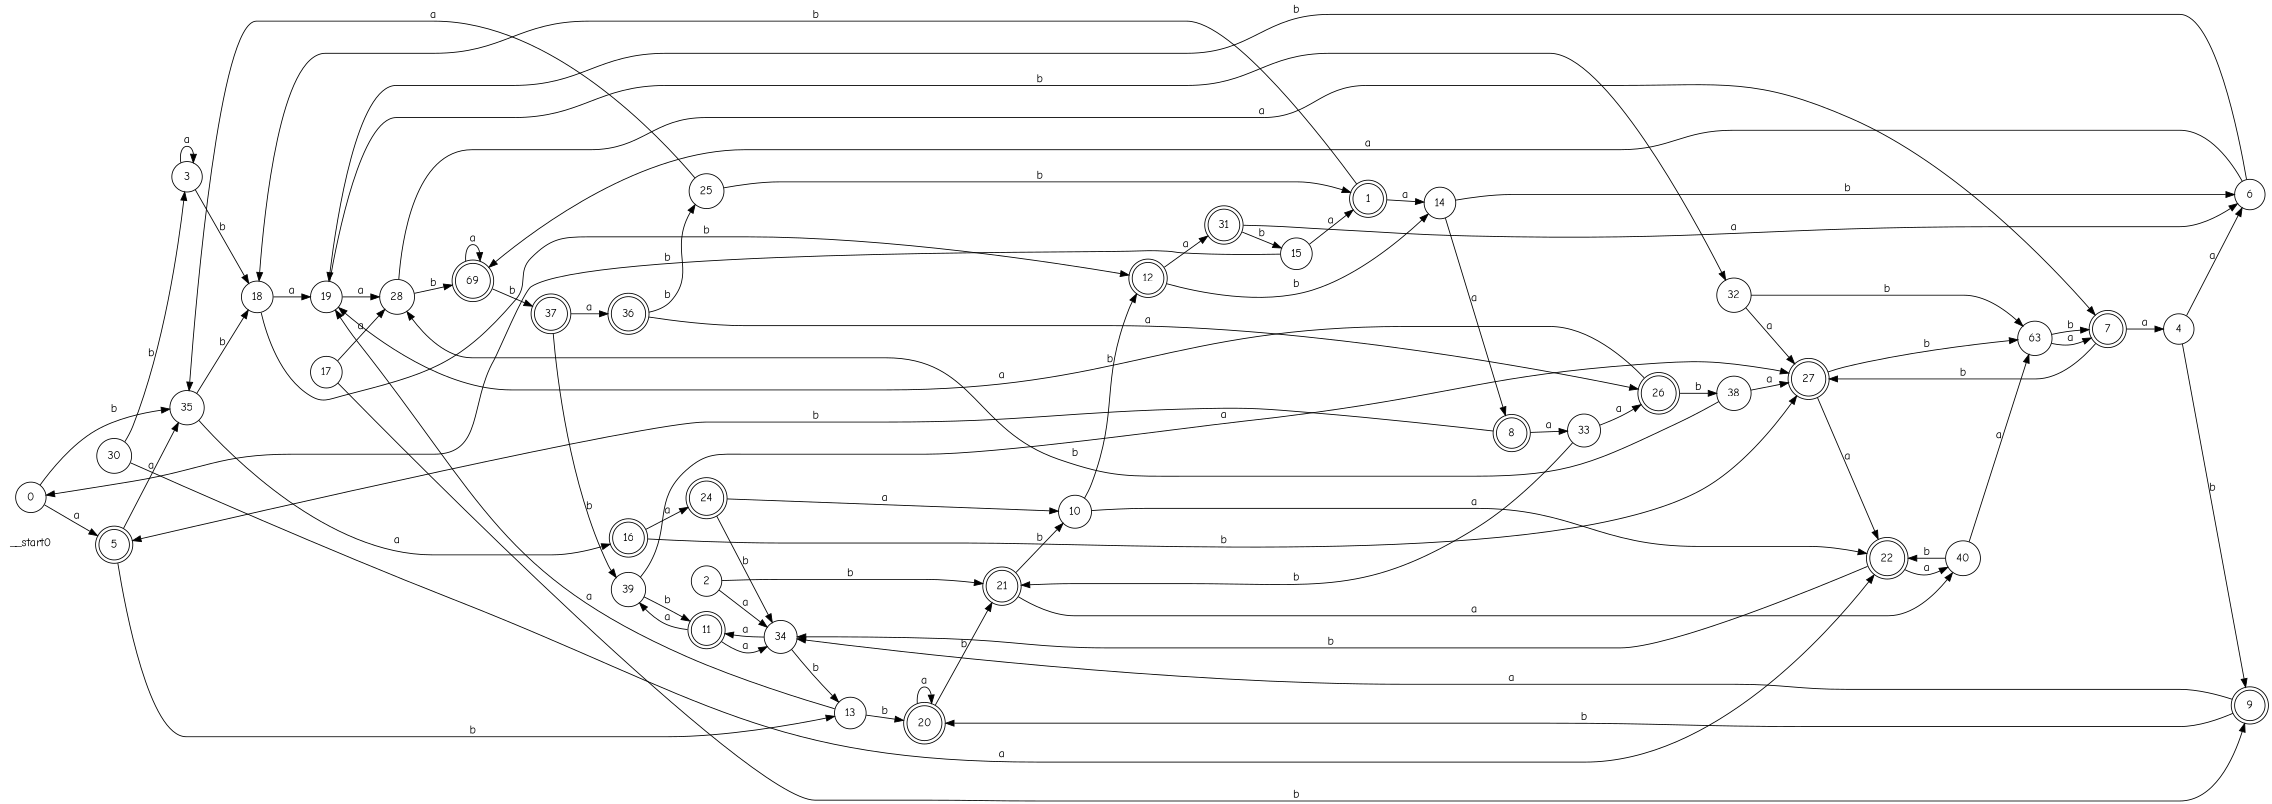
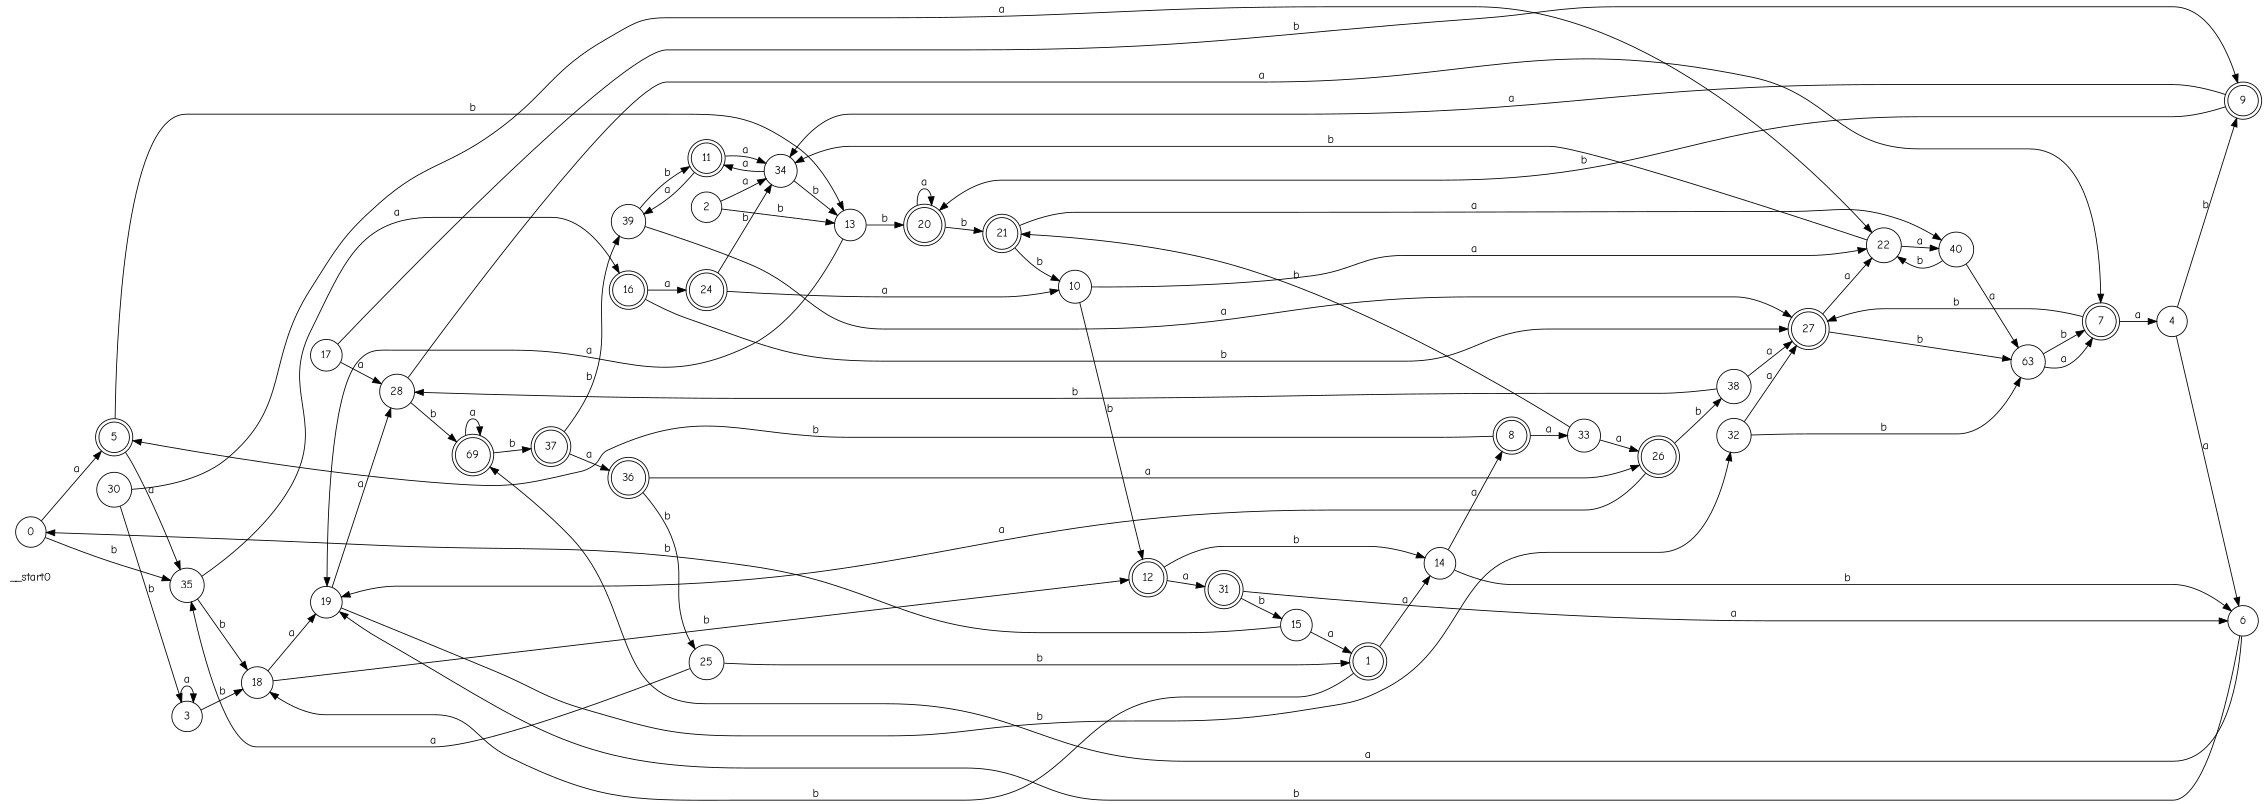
node "22": shape doublecircle -> circle
edge "2" -> "21": now "2" -> "13"
